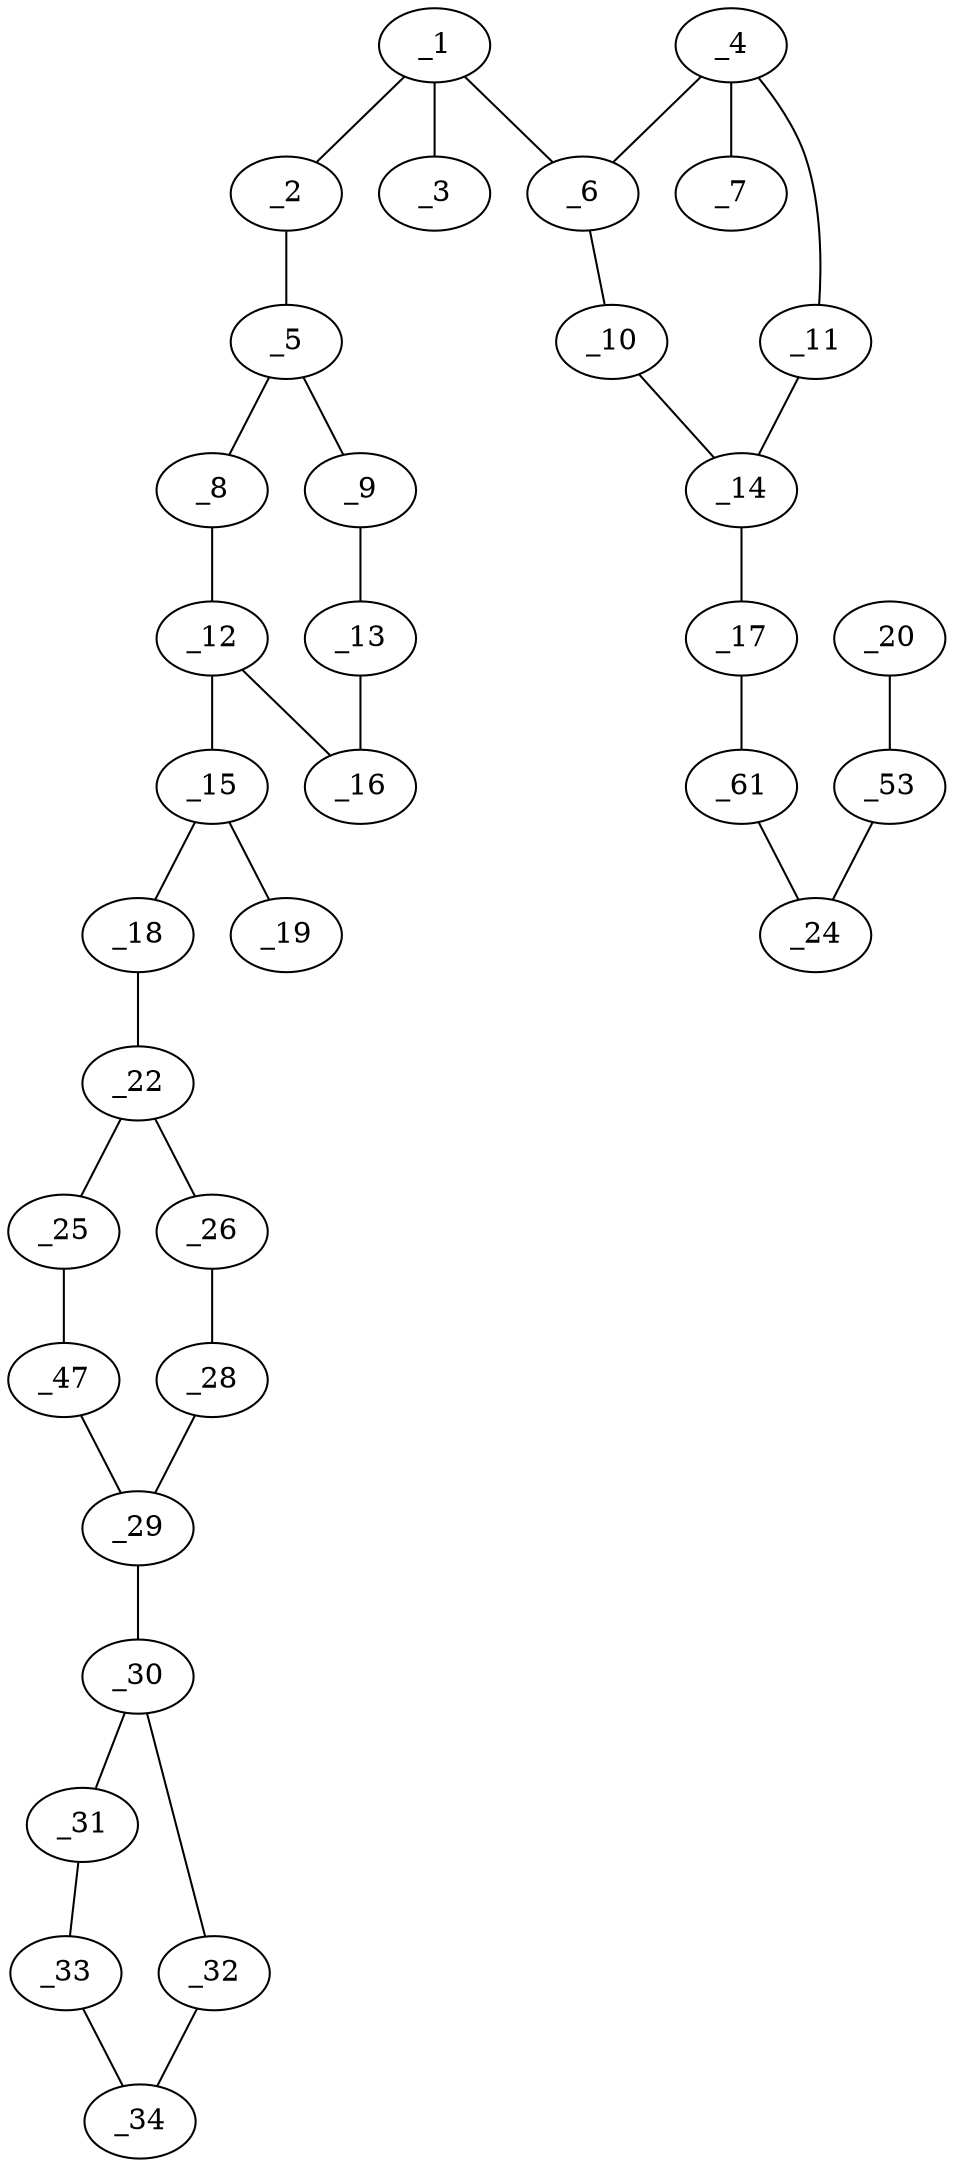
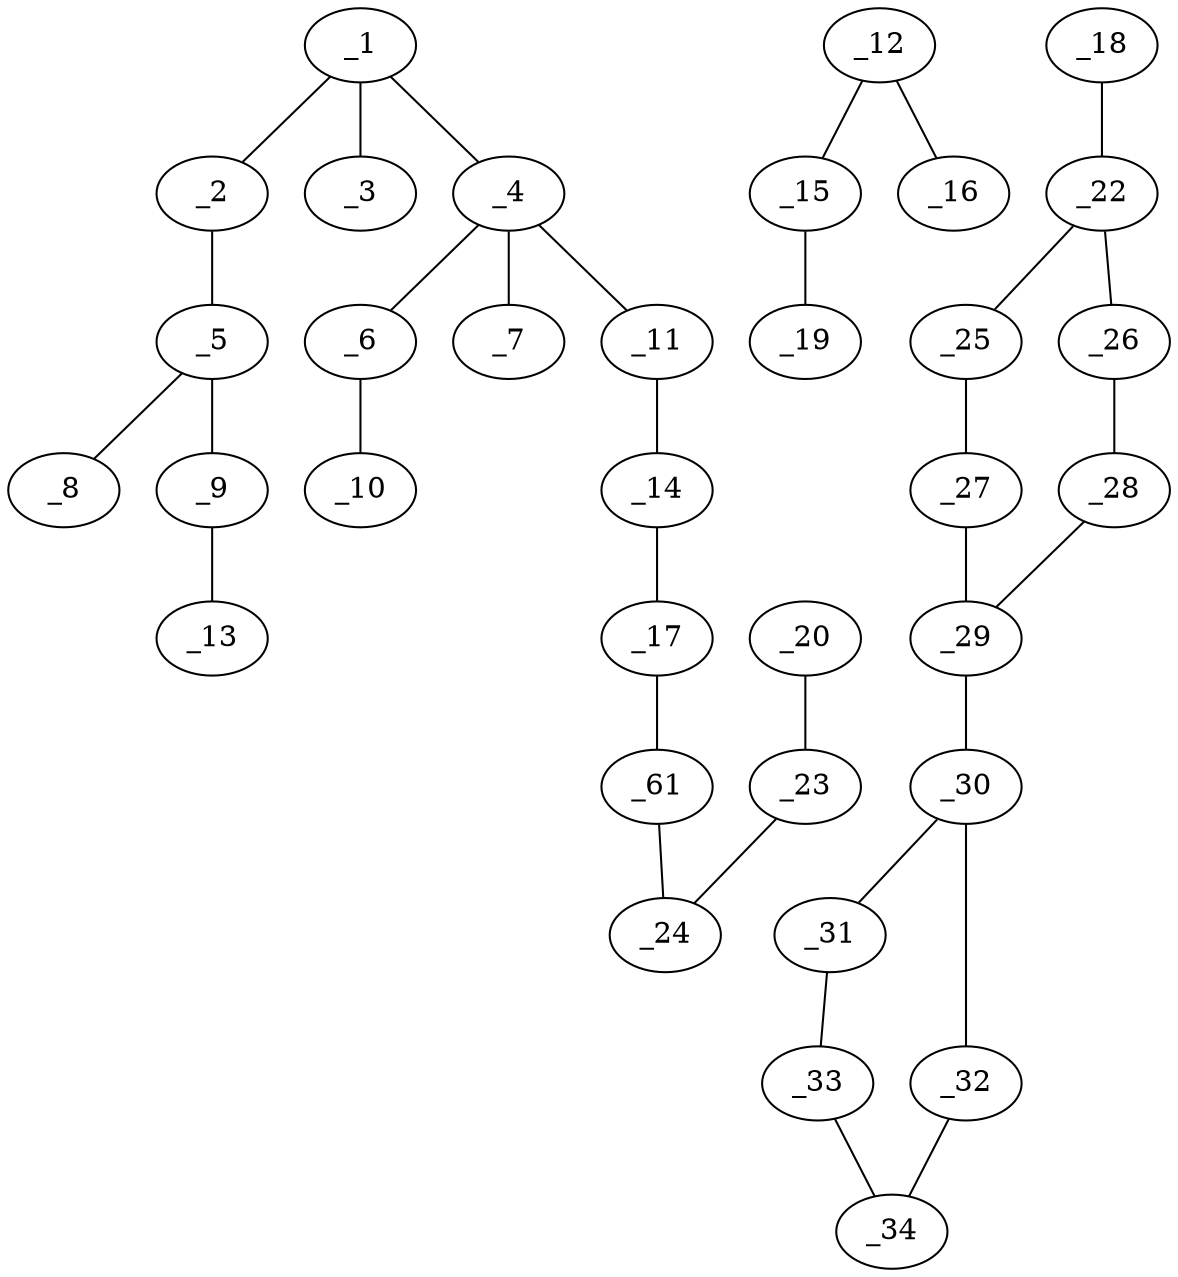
edge "_1" -- "_6": now "_1" -- "_4"
edge "_10" -- "_14": removed
edge "_8" -- "_12": removed
edge "_13" -- "_16": removed
node "_53": label "_53" -> "_23"
edge "_15" -- "_18": removed
node "_47": label "_47" -> "_27"
